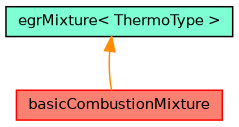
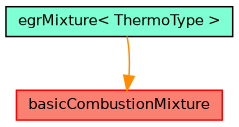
edge "basicCombustionMixture" -> "egrMixture< ThermoType >": reversed
